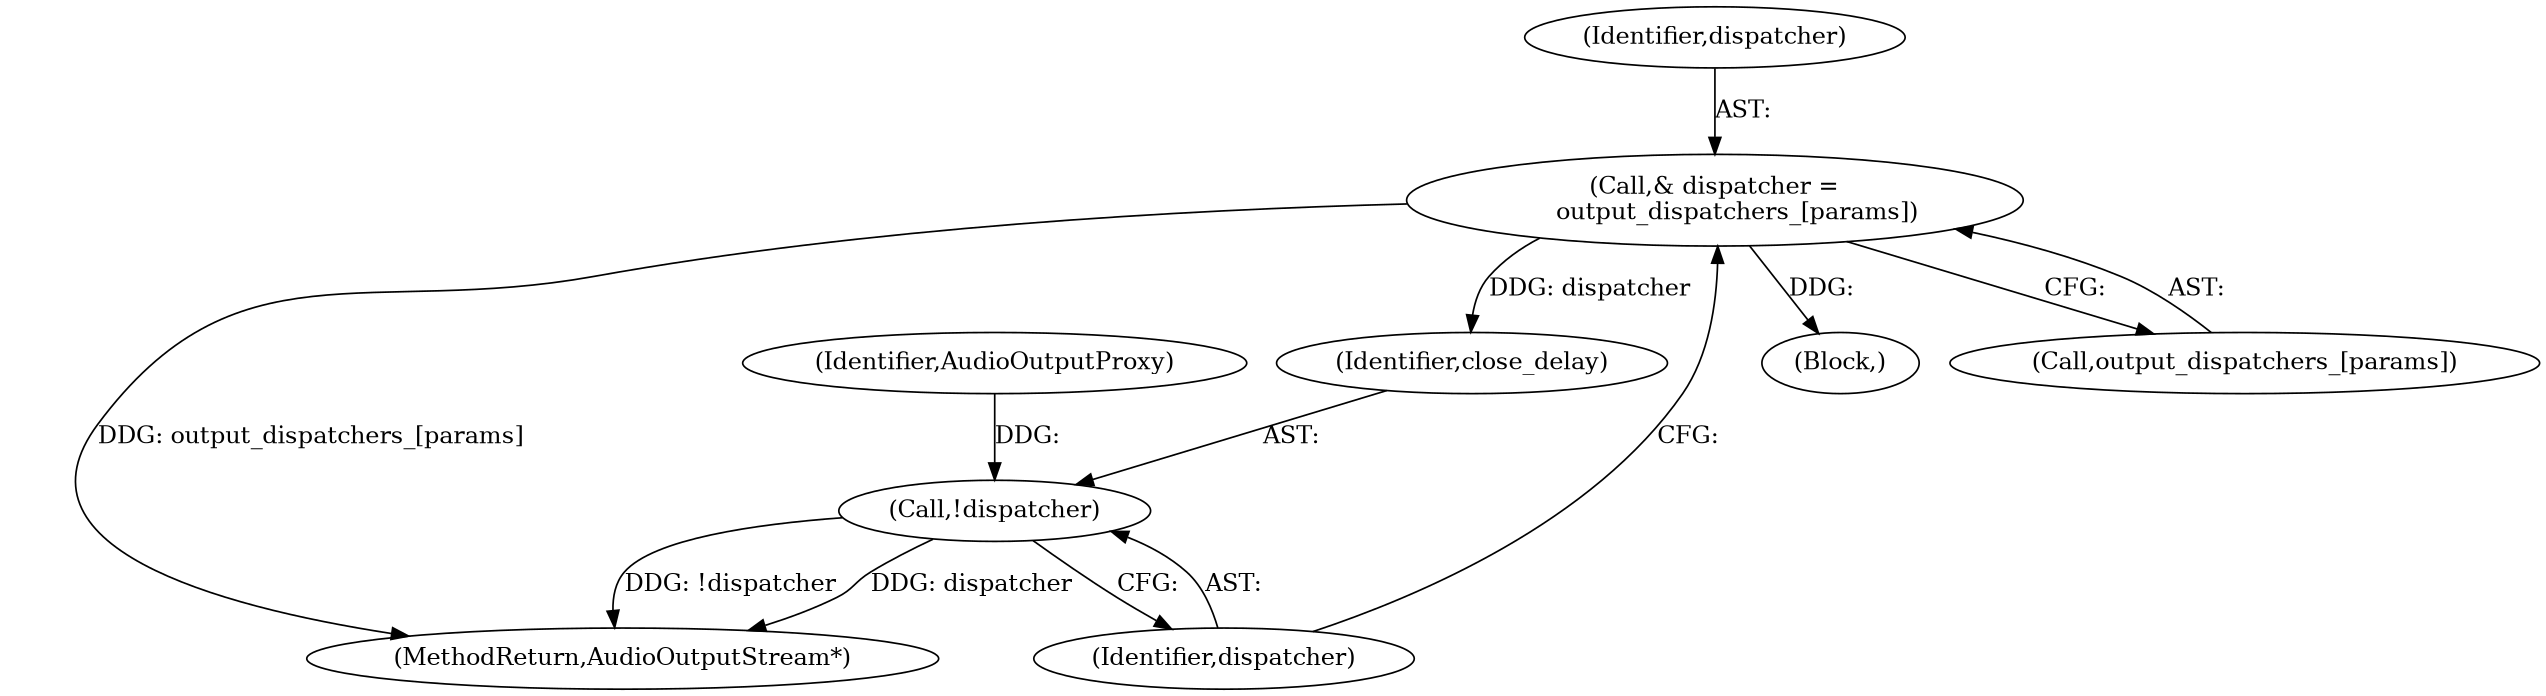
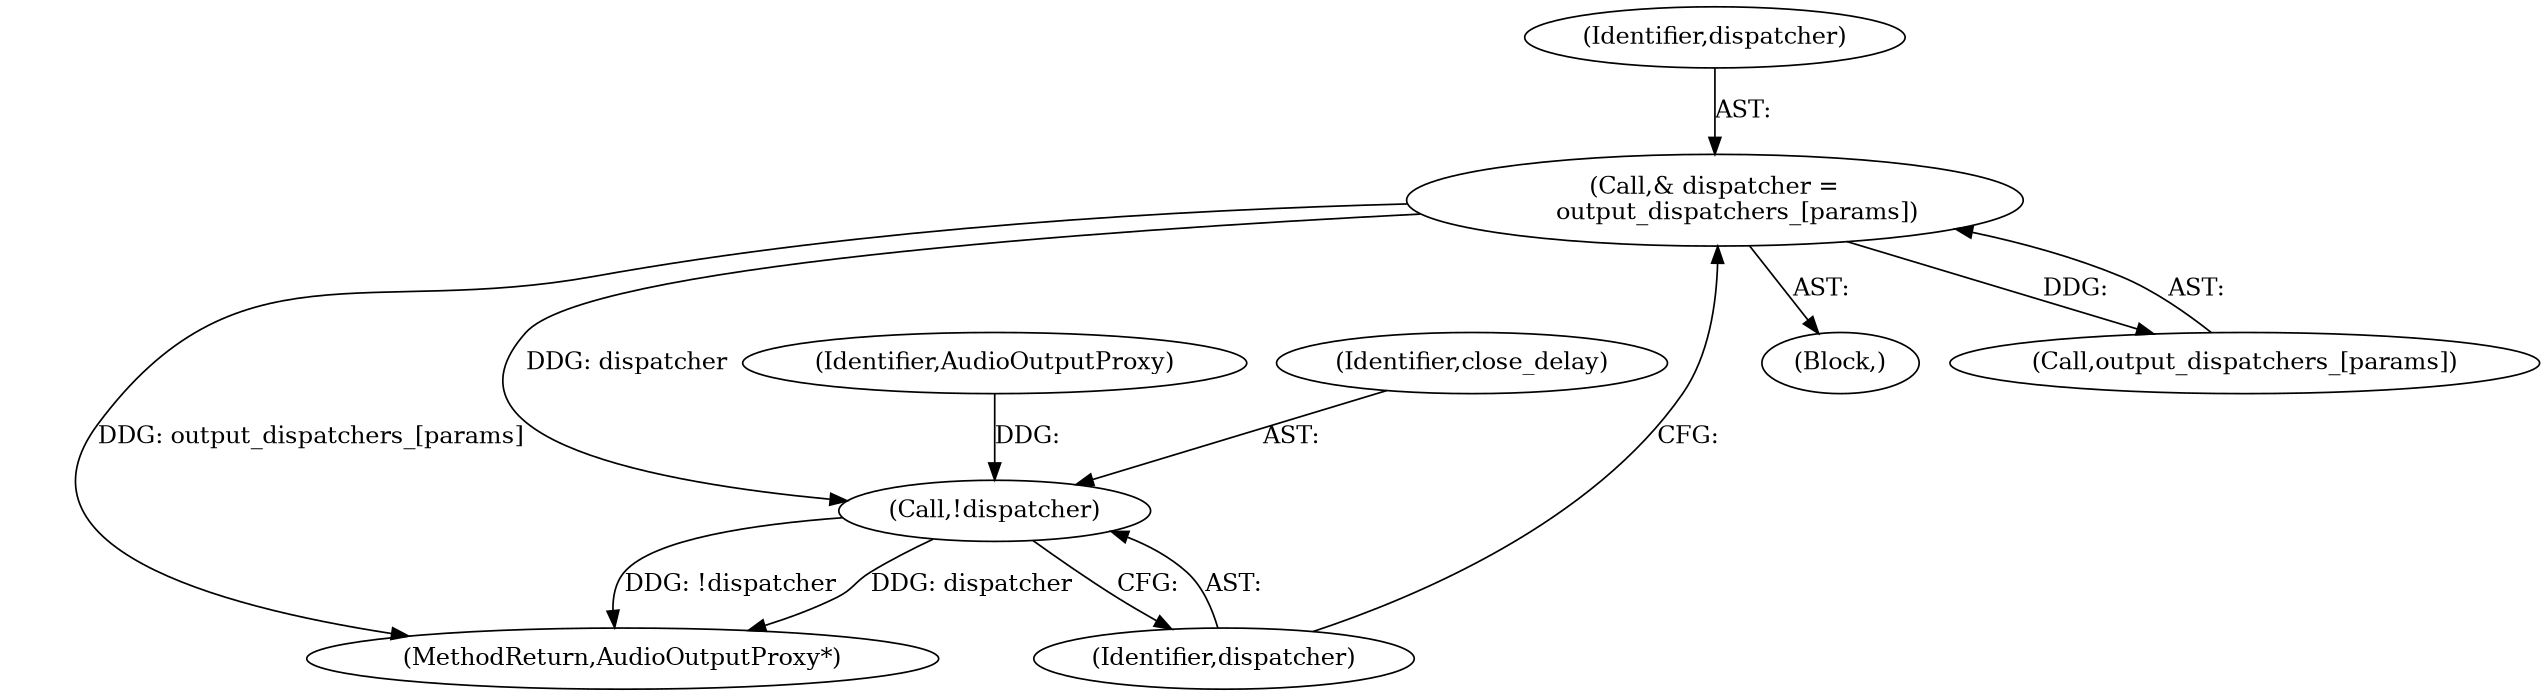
edge "(Call,& dispatcher = output_dispatchers_[params])" -> "(Identifier,close_delay)": now "(Call,& dispatcher = output_dispatchers_[params])" -> "(Call,!dispatcher)"
edge "(Call,& dispatcher = output_dispatchers_[params])" -> "(Block,)": label "DDG: " -> "AST: "
edge "(Call,& dispatcher = output_dispatchers_[params])" -> "(Call,output_dispatchers_[params])": label "CFG: " -> "DDG: "
node "(MethodReturn,AudioOutputStream*)": label "(MethodReturn,AudioOutputStream*)" -> "(MethodReturn,AudioOutputProxy*)"
